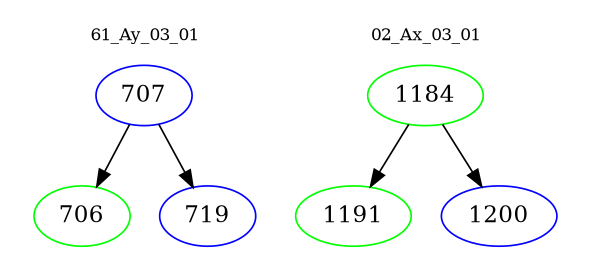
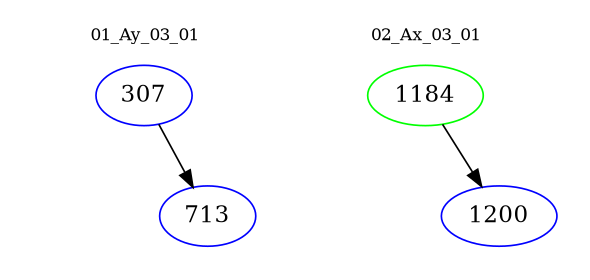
cluster "61_Ay_03_01": label "61_Ay_03_01" -> "01_Ay_03_01"
node "707": label "707" -> "307"
node "706": removed
node "719": label "719" -> "713"
node "1191": removed
